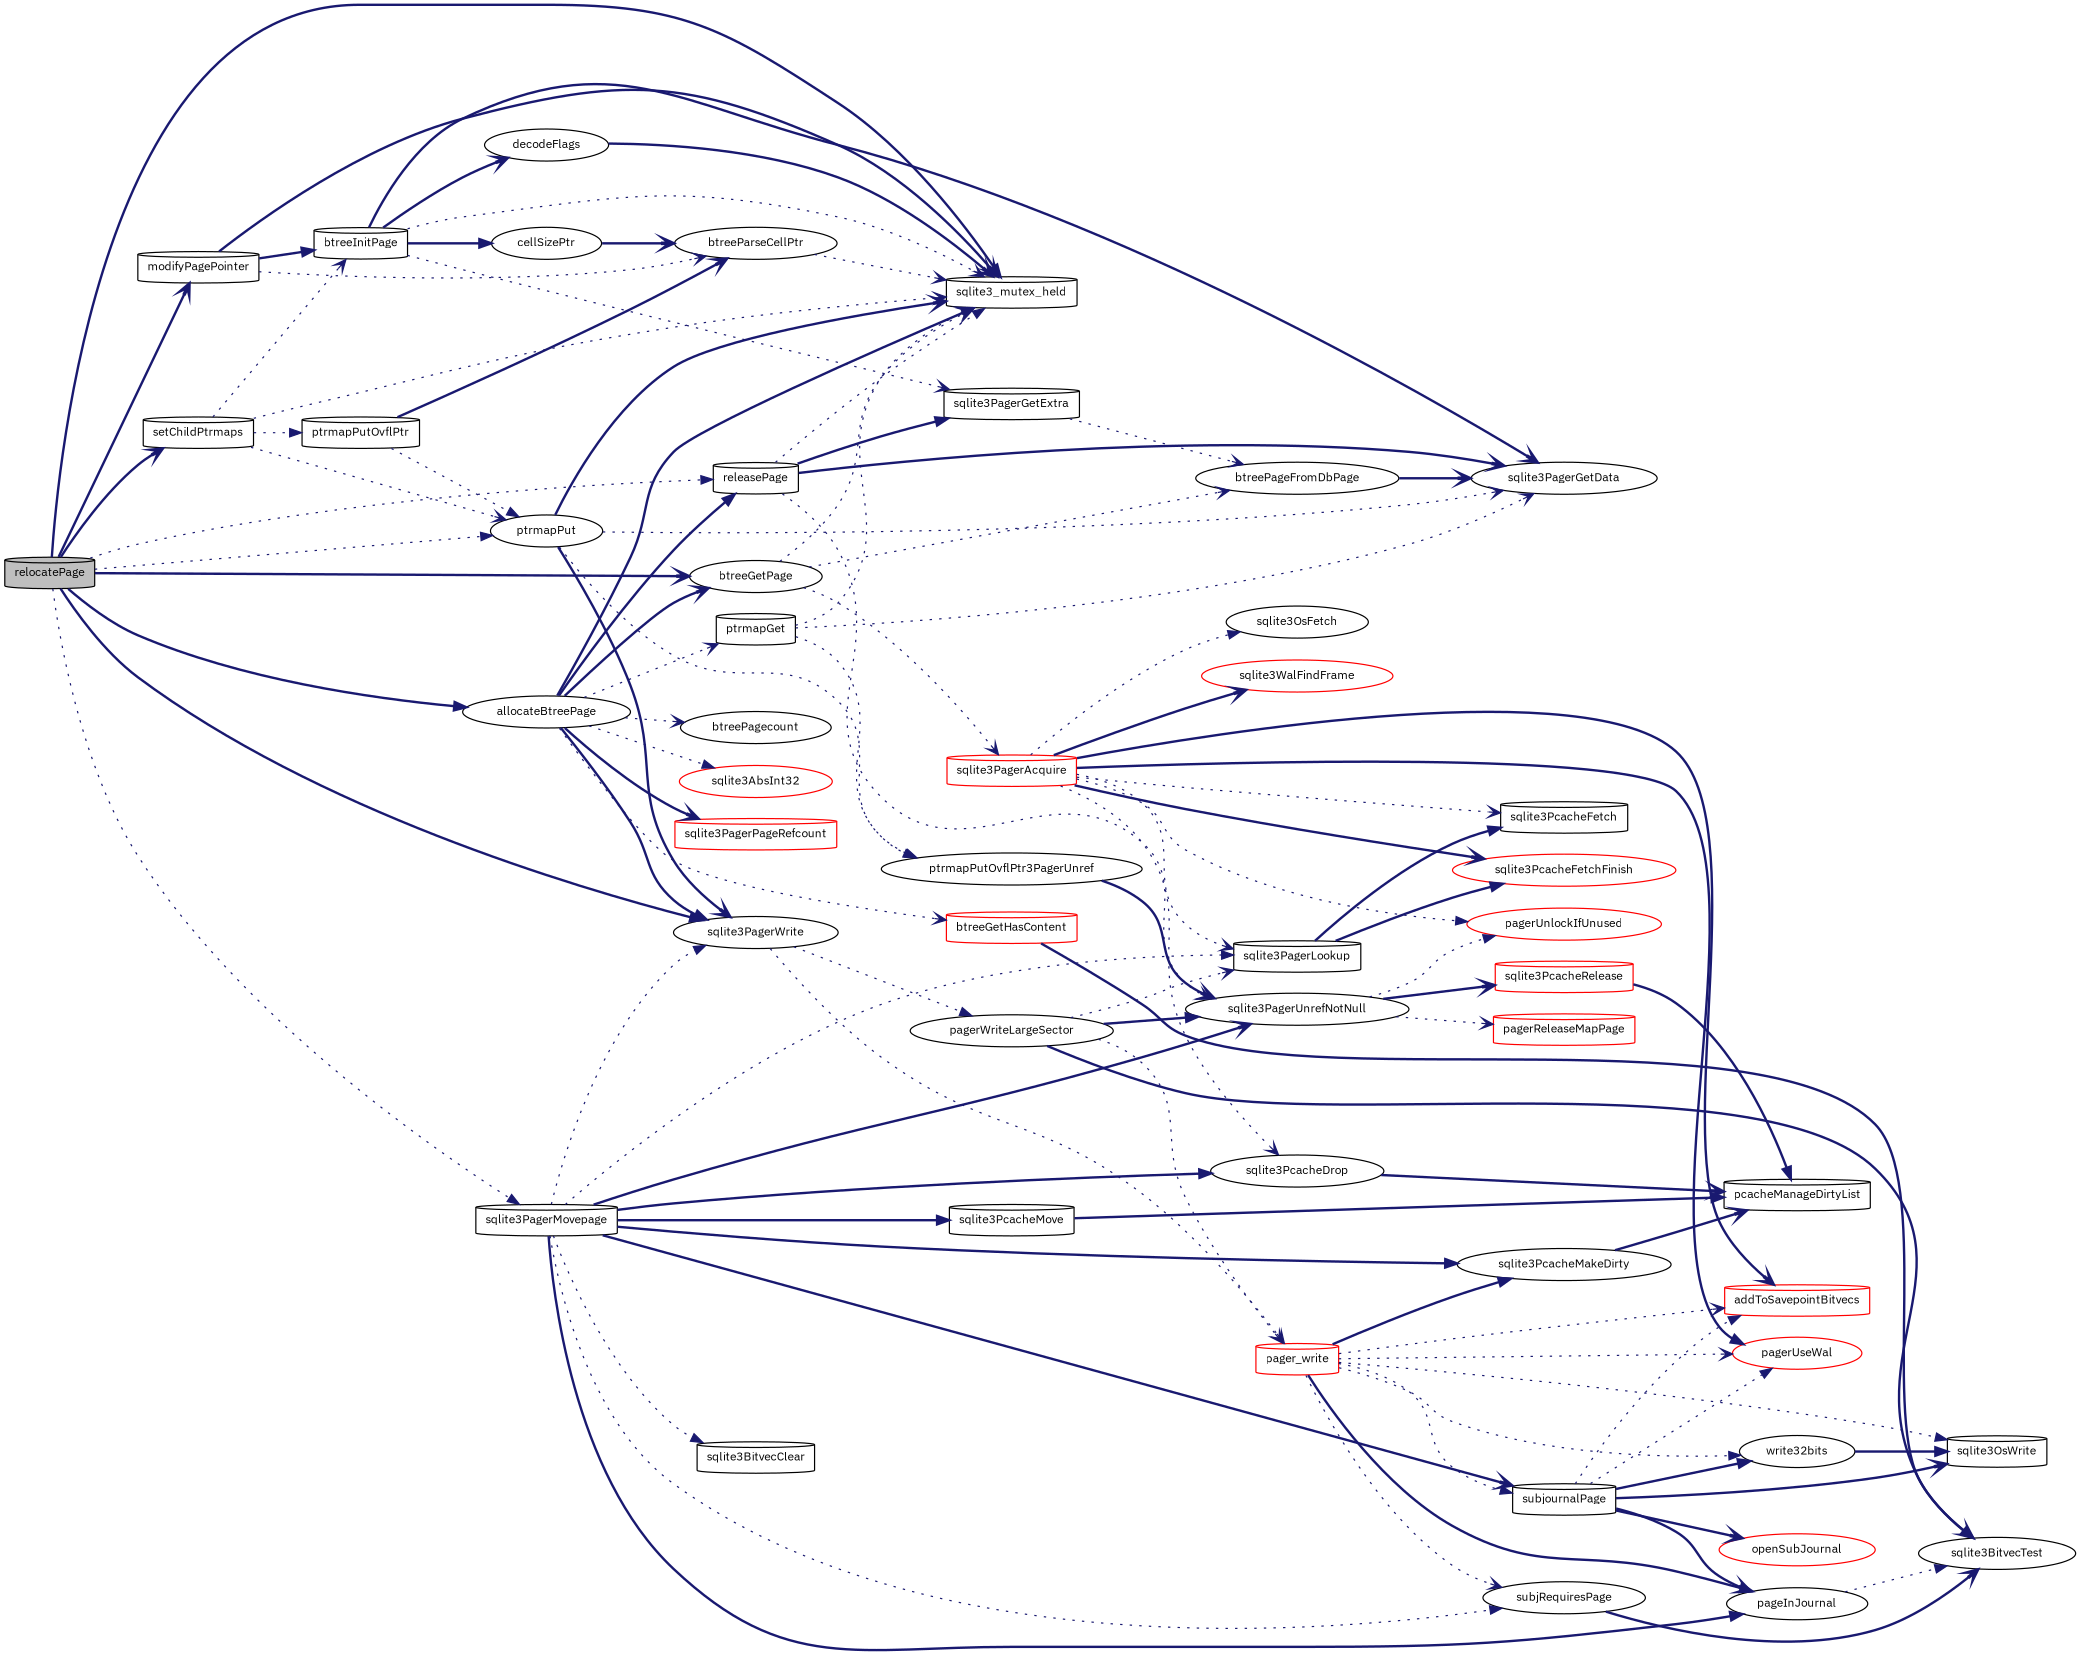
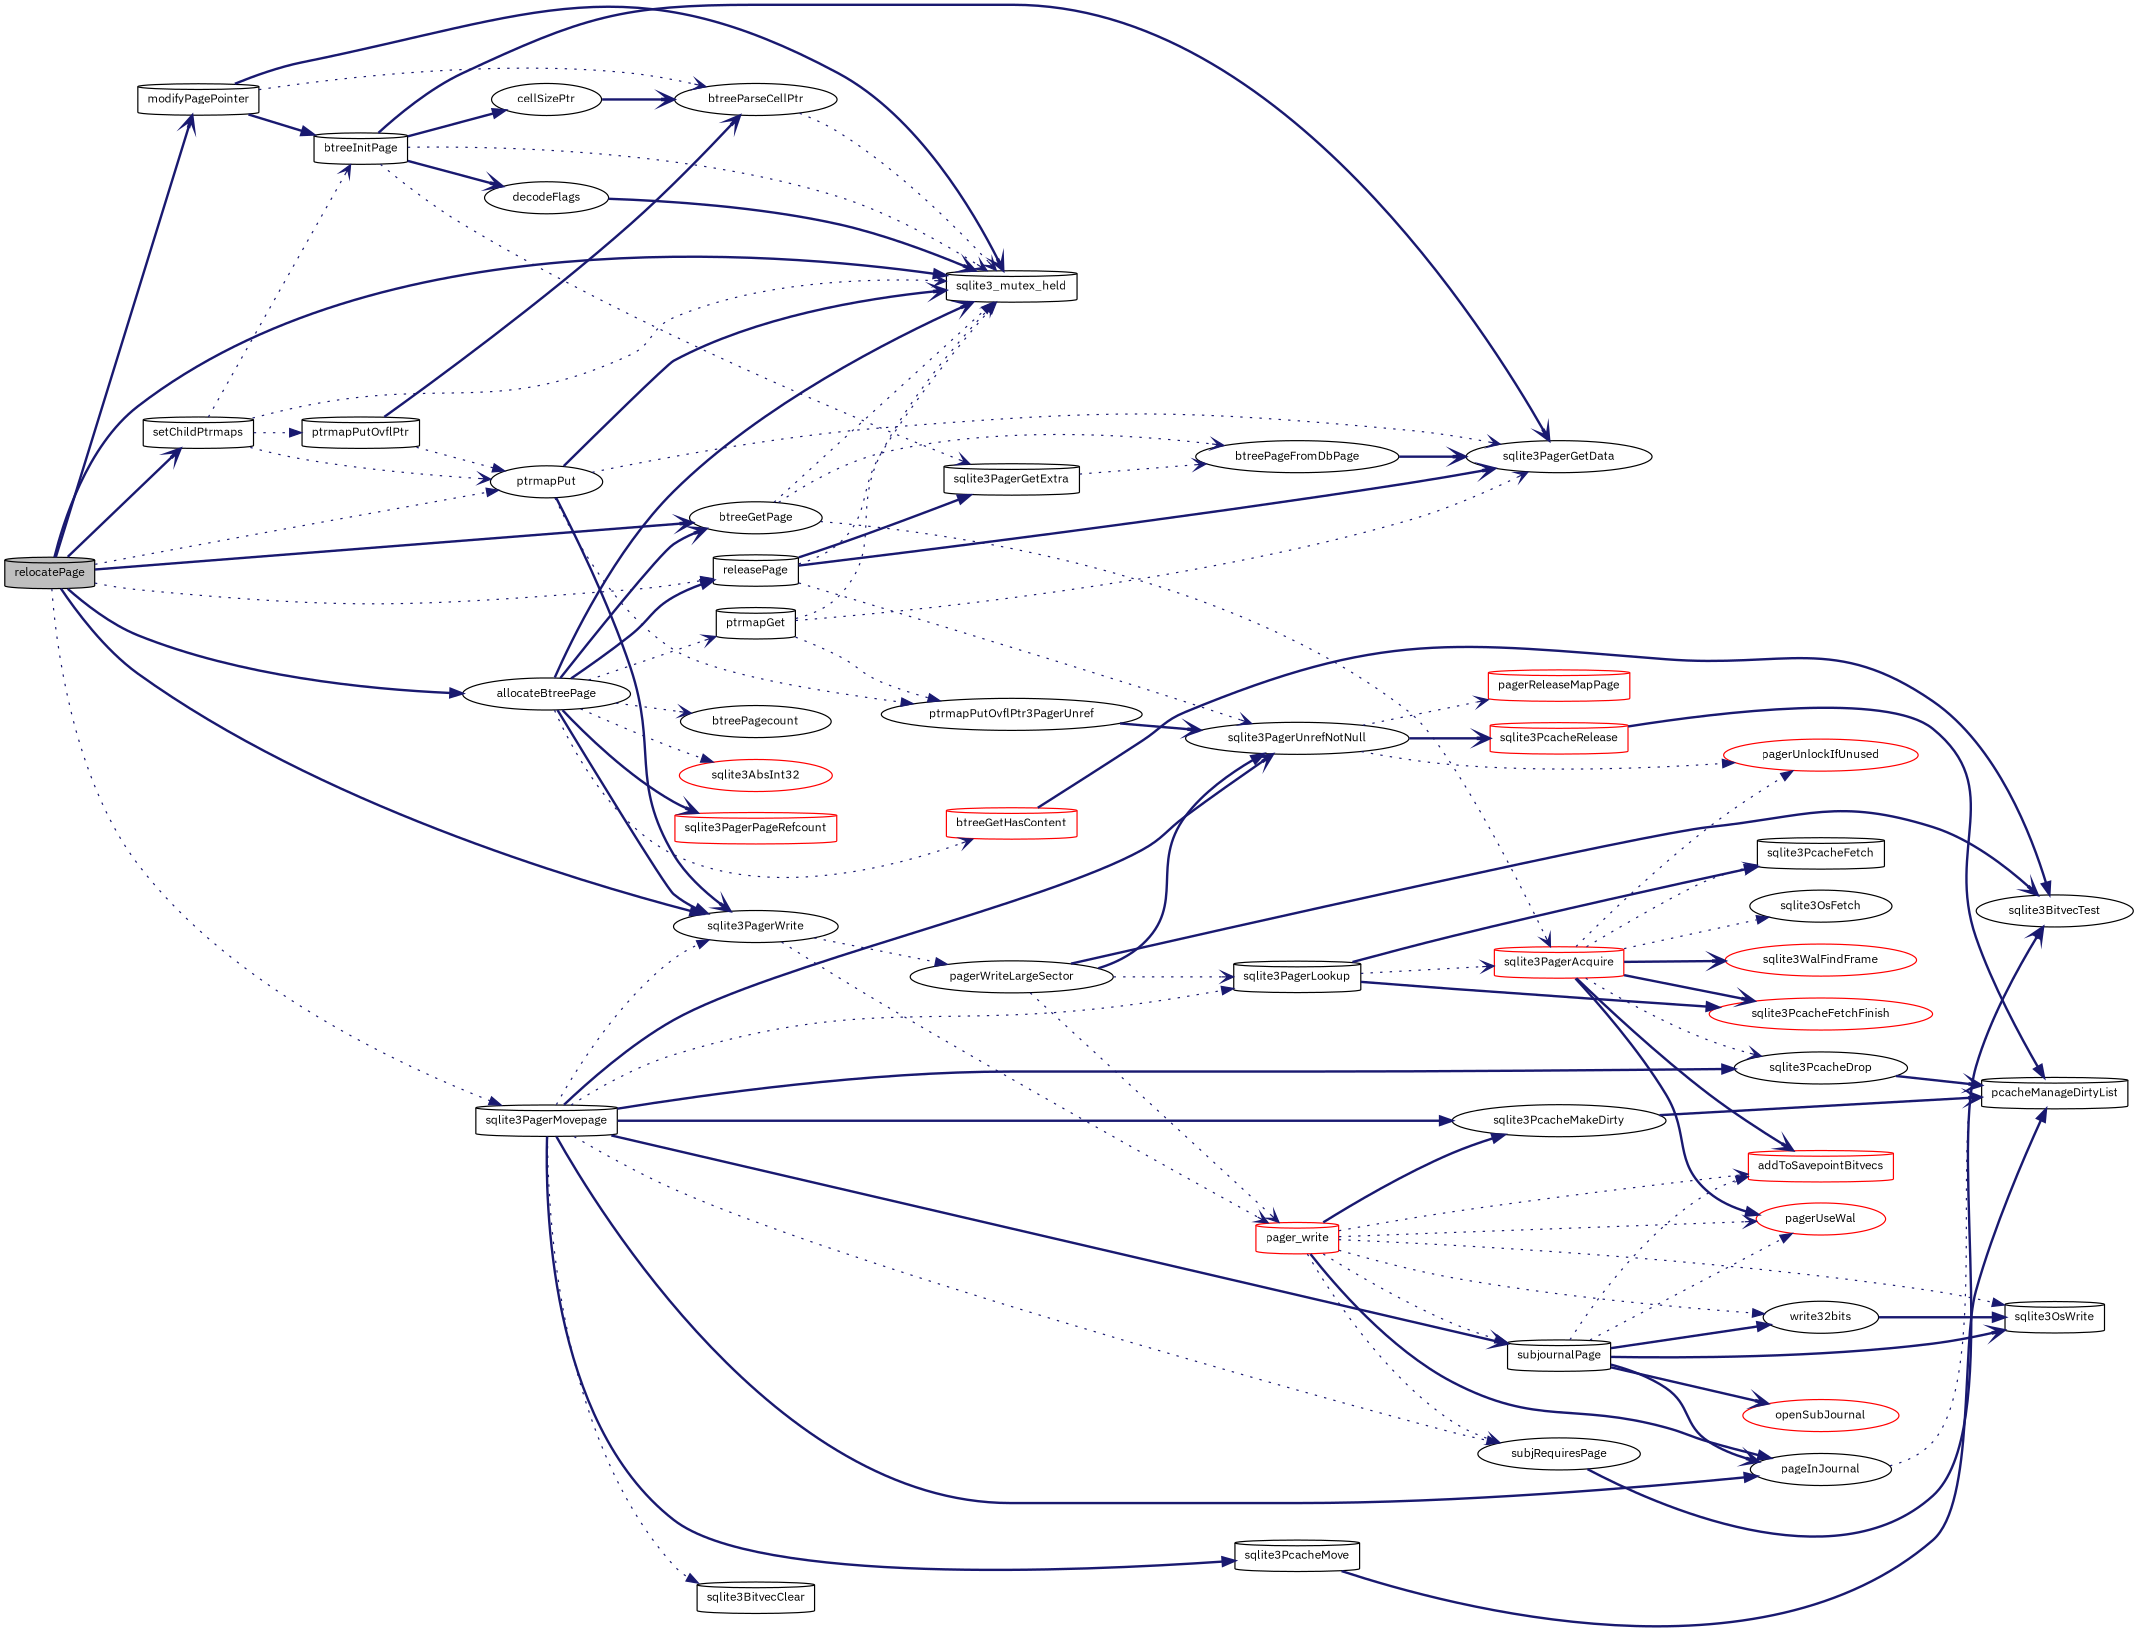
edge "sqlite3PagerAcquire" -> "sqlite3PagerLookup": reversed
